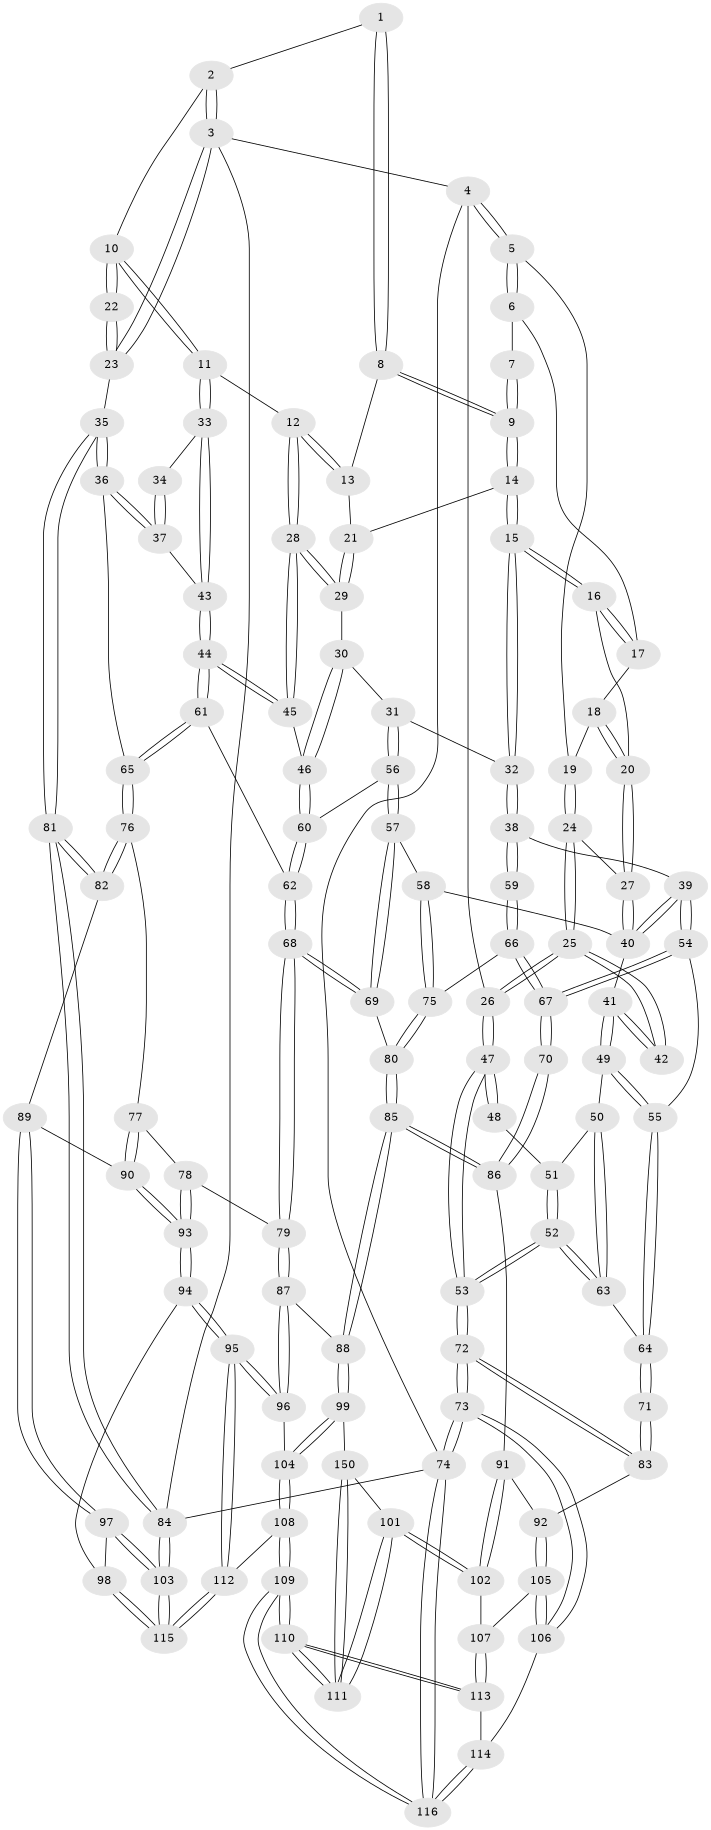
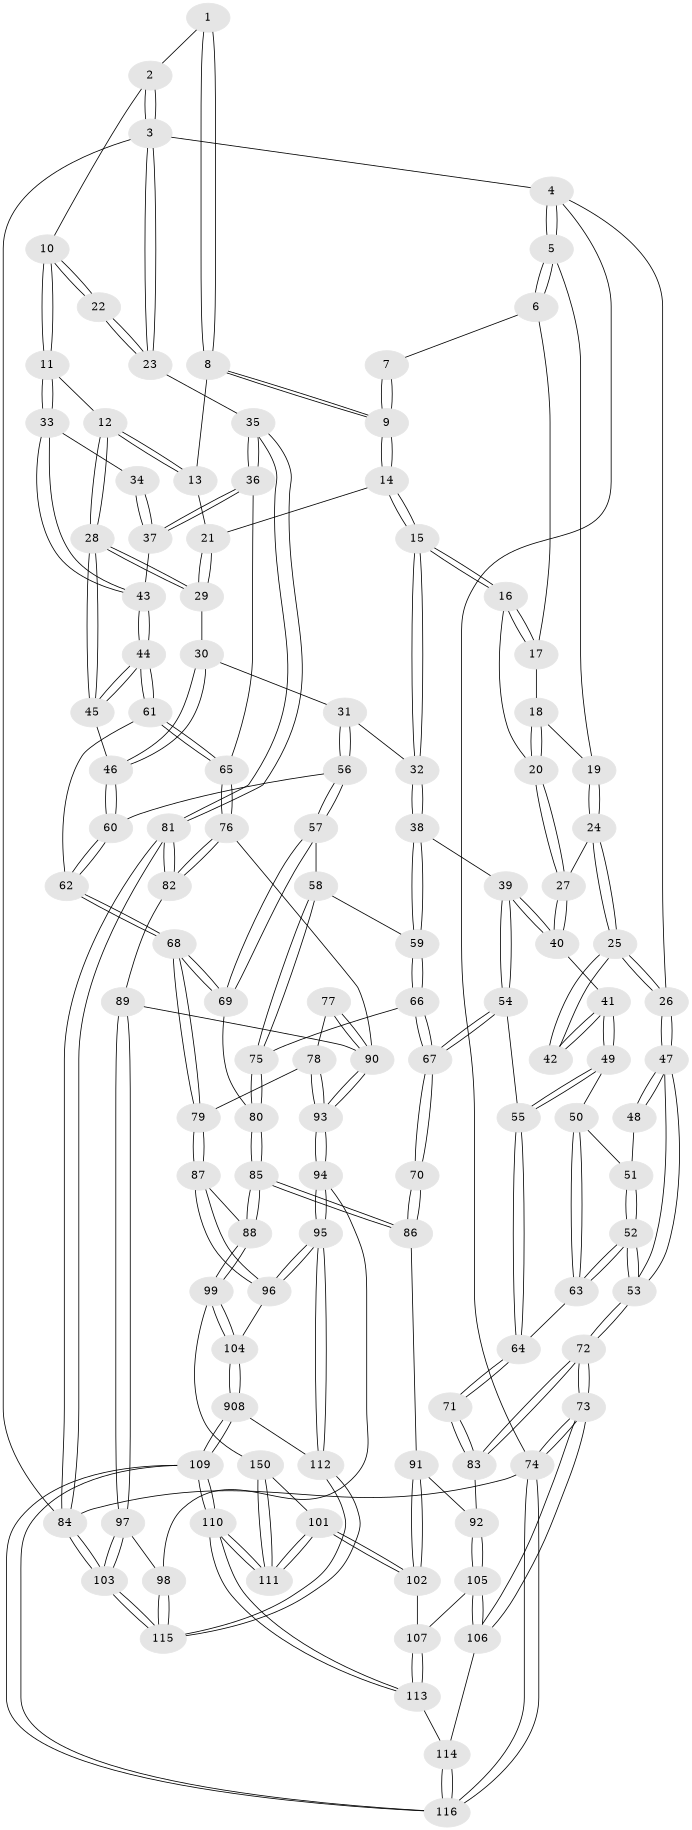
edge "58" -- "40": now "58" -- "59"
edge "76" -- "77": now "76" -- "90"
node "108": label "108" -> "908"
